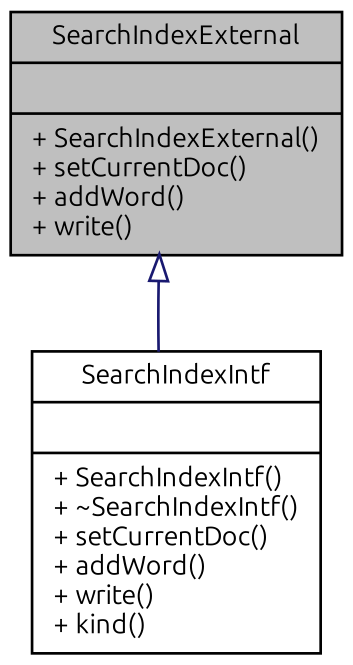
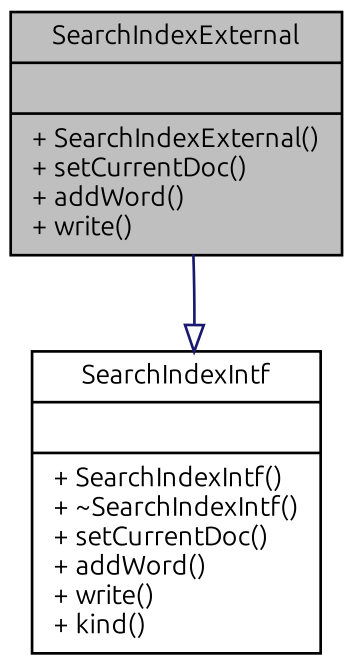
edge "SearchIndexIntf" -> "SearchIndexExternal": reversed
